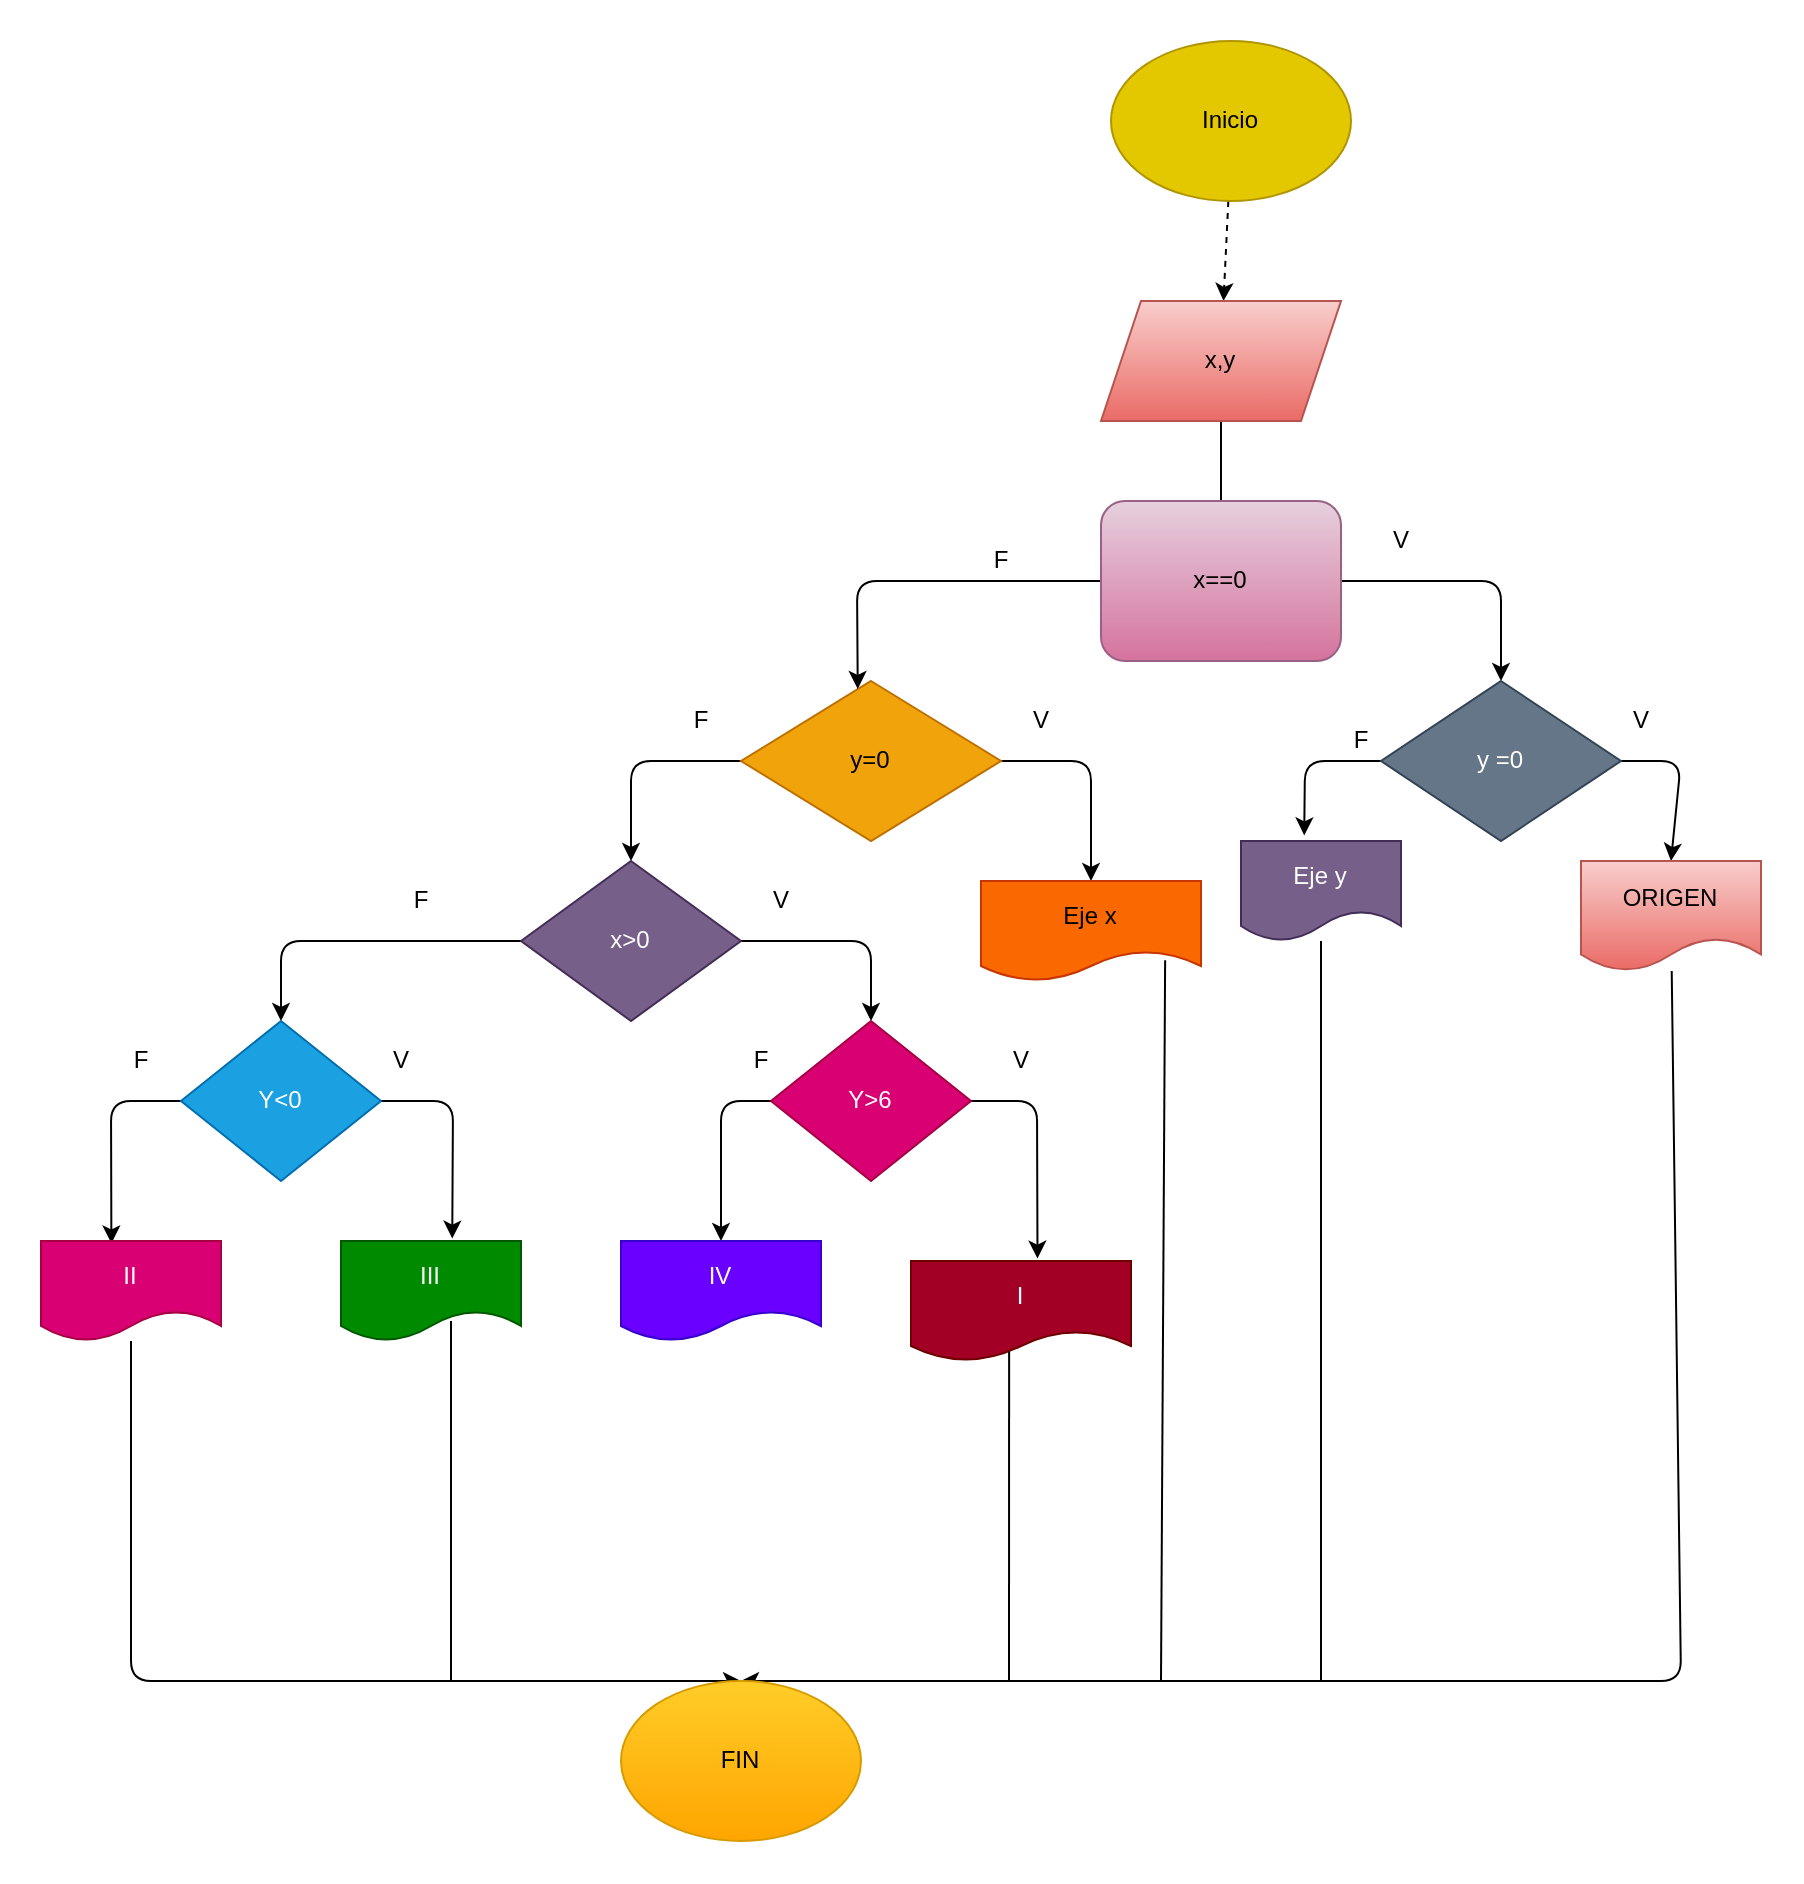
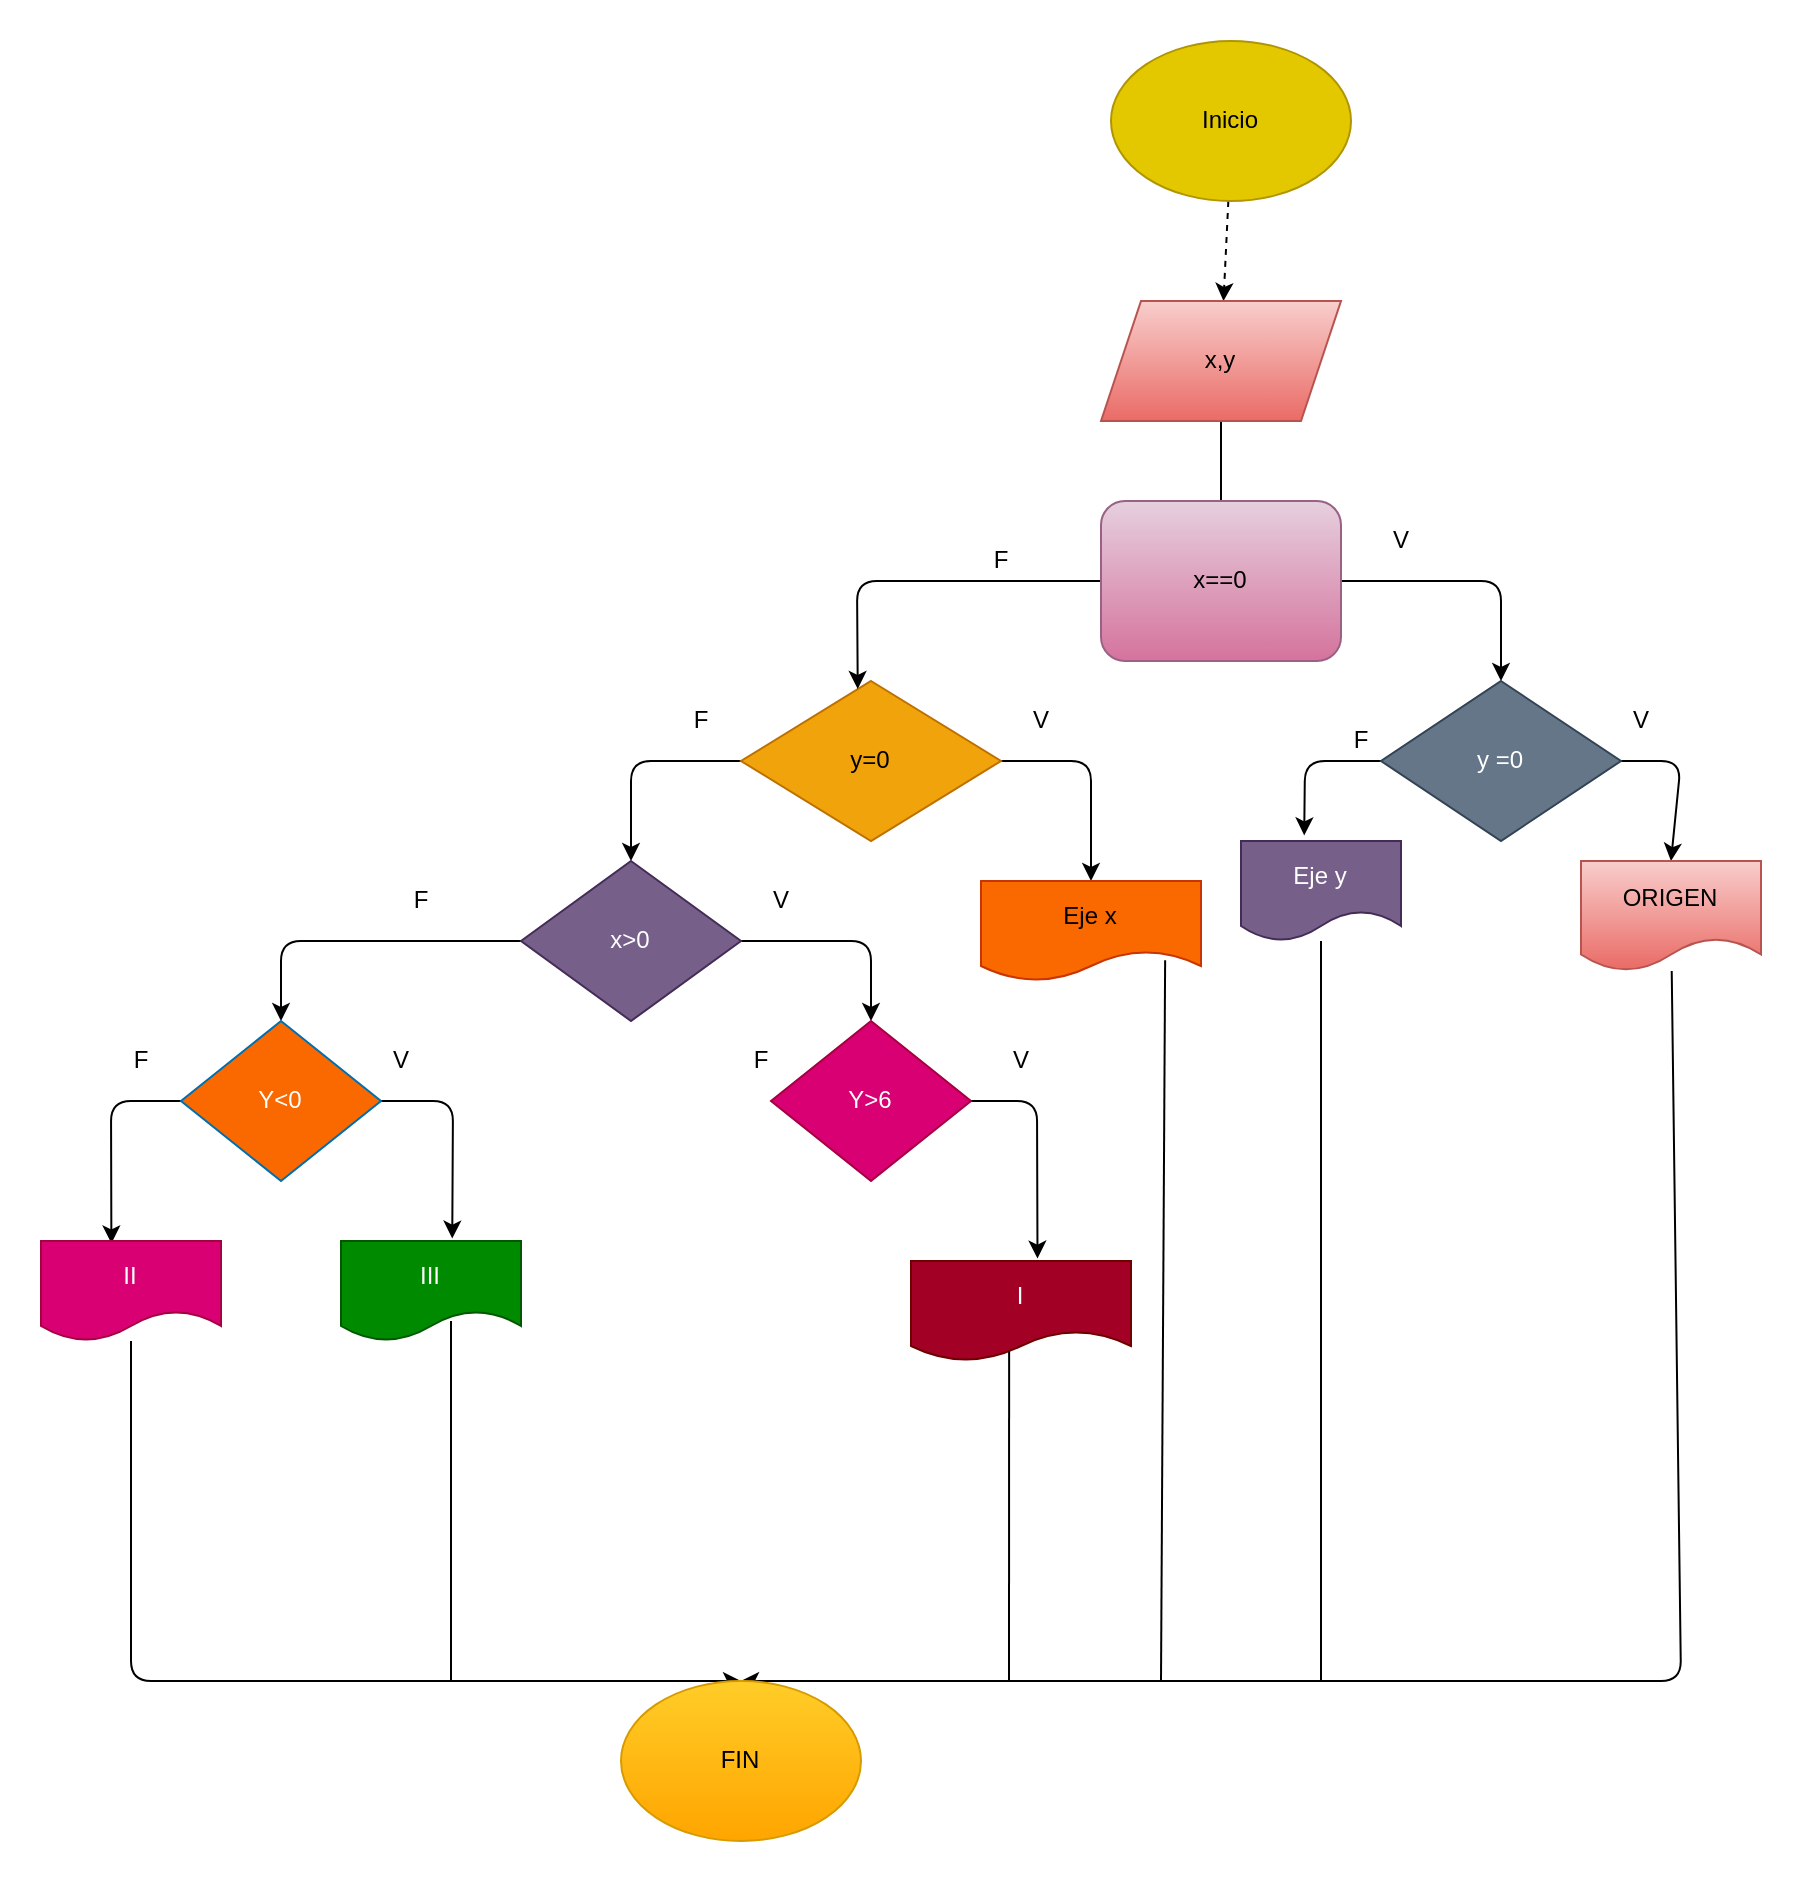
node "Y<0": fillcolor #1ba1e2 -> #fa6800
edge "Y>6" -> "IV": removed
node "IV": removed
